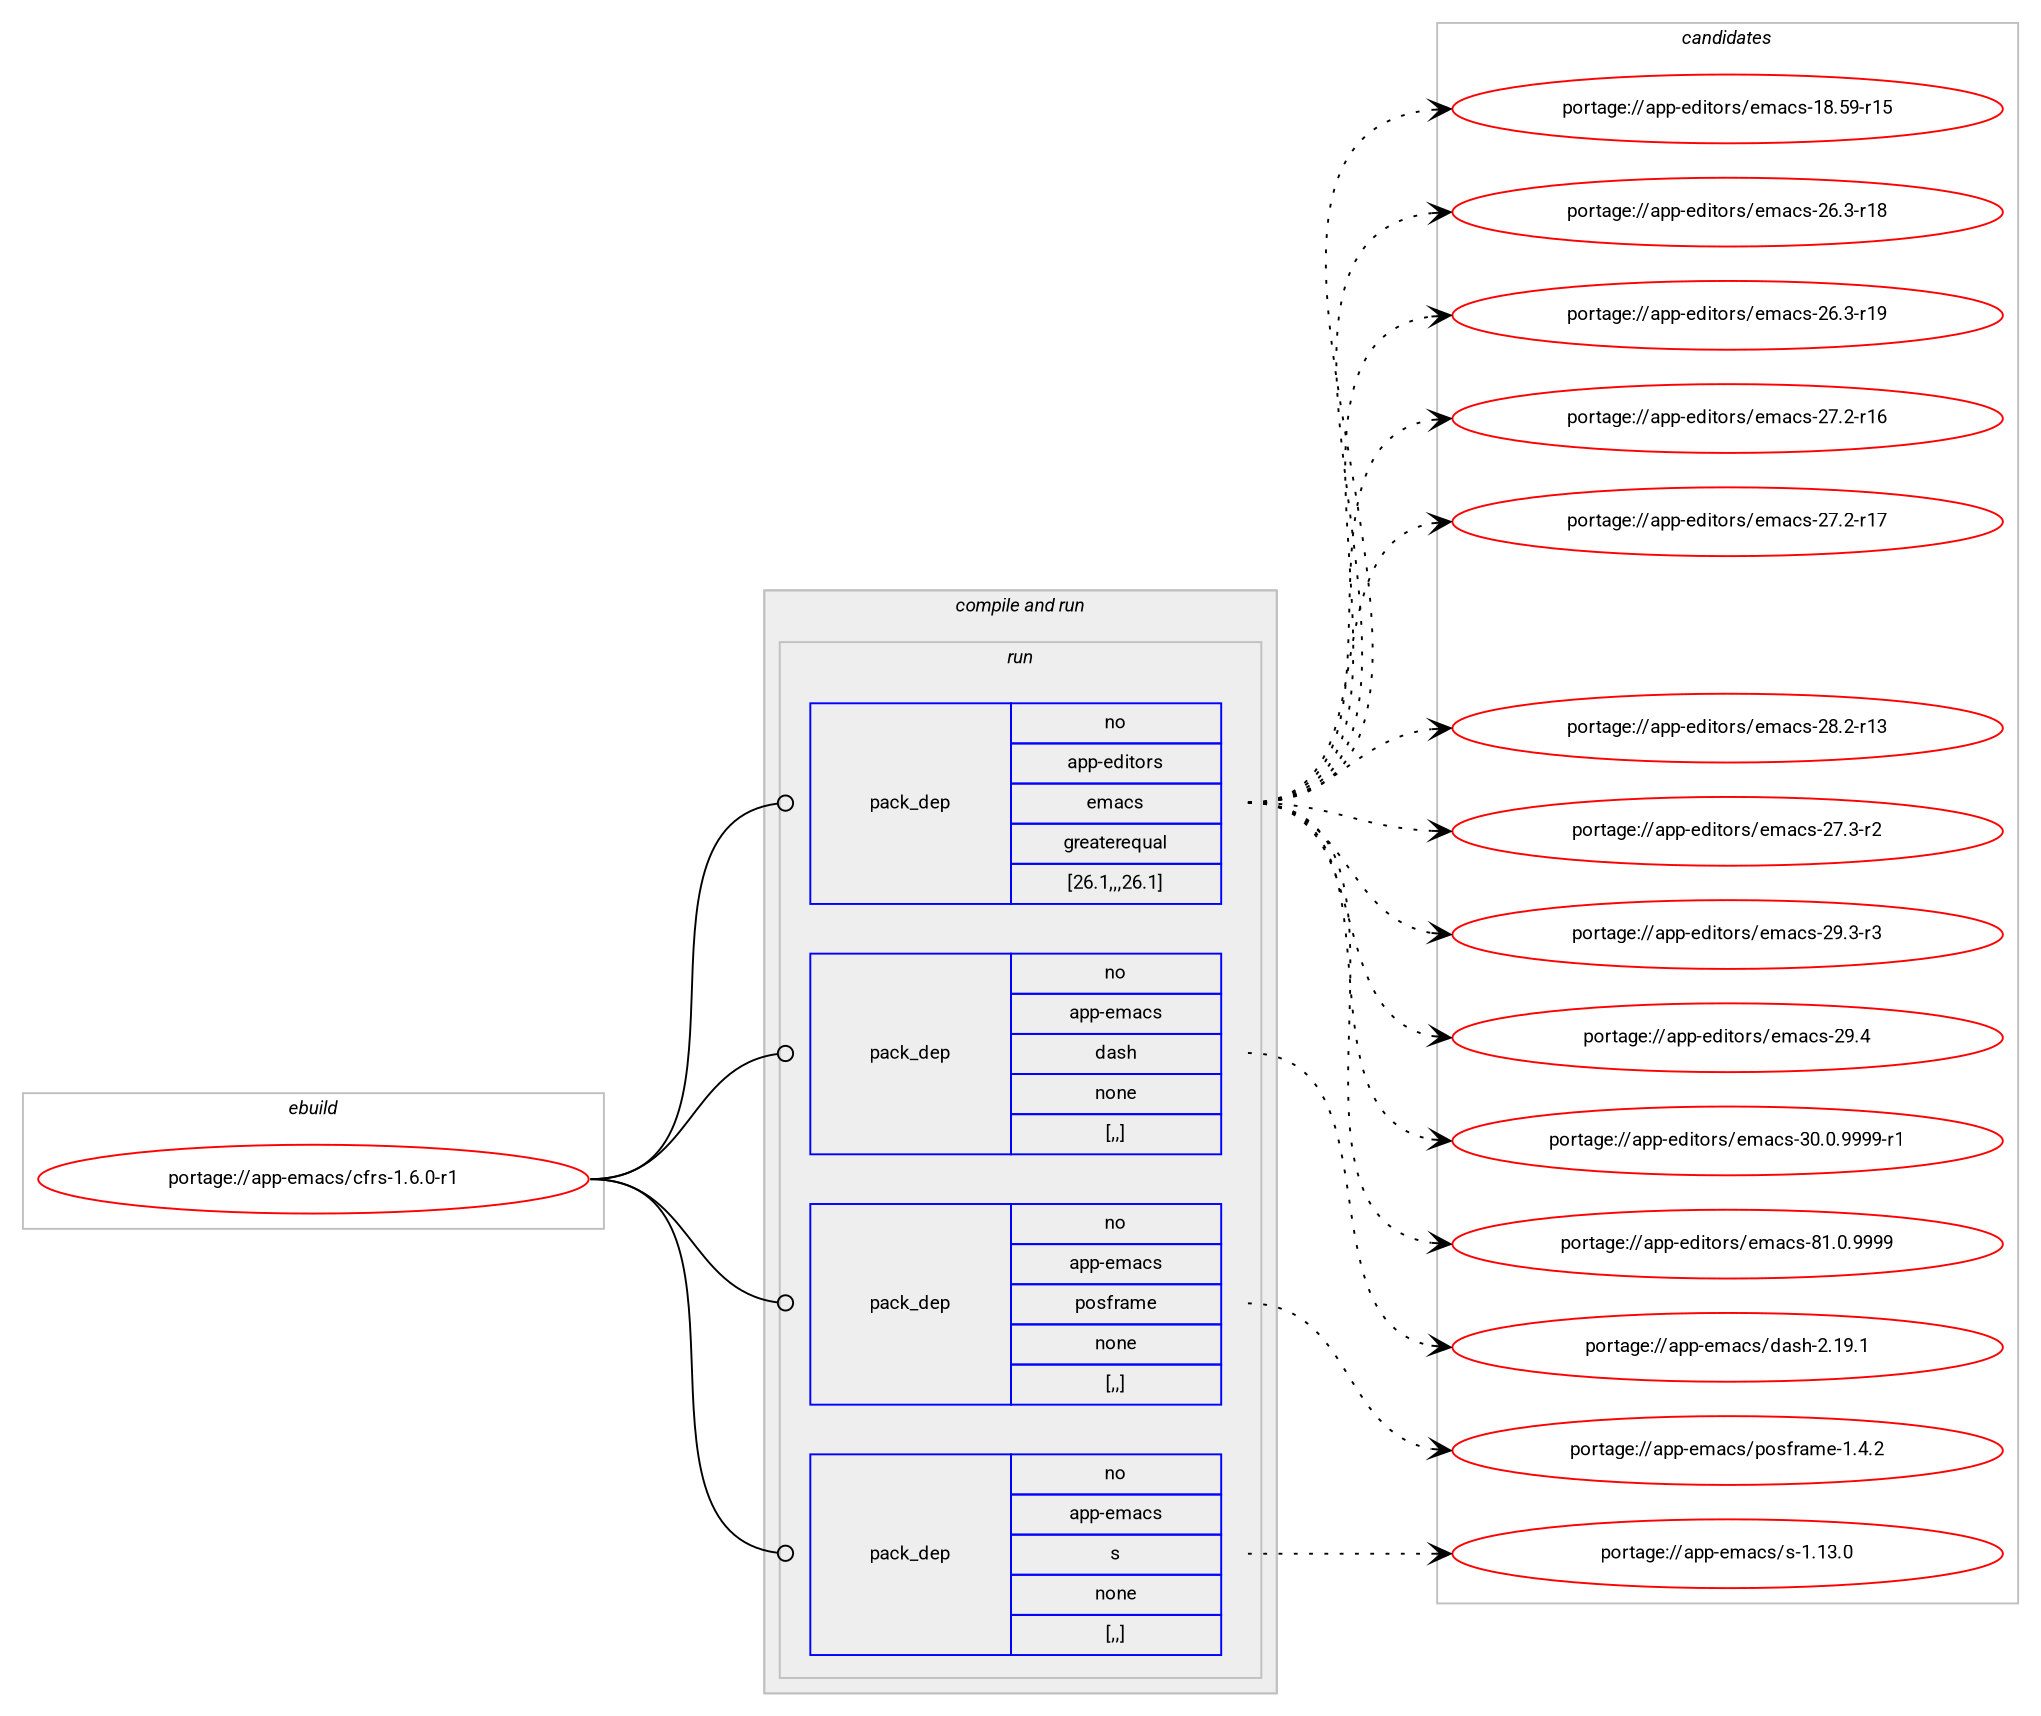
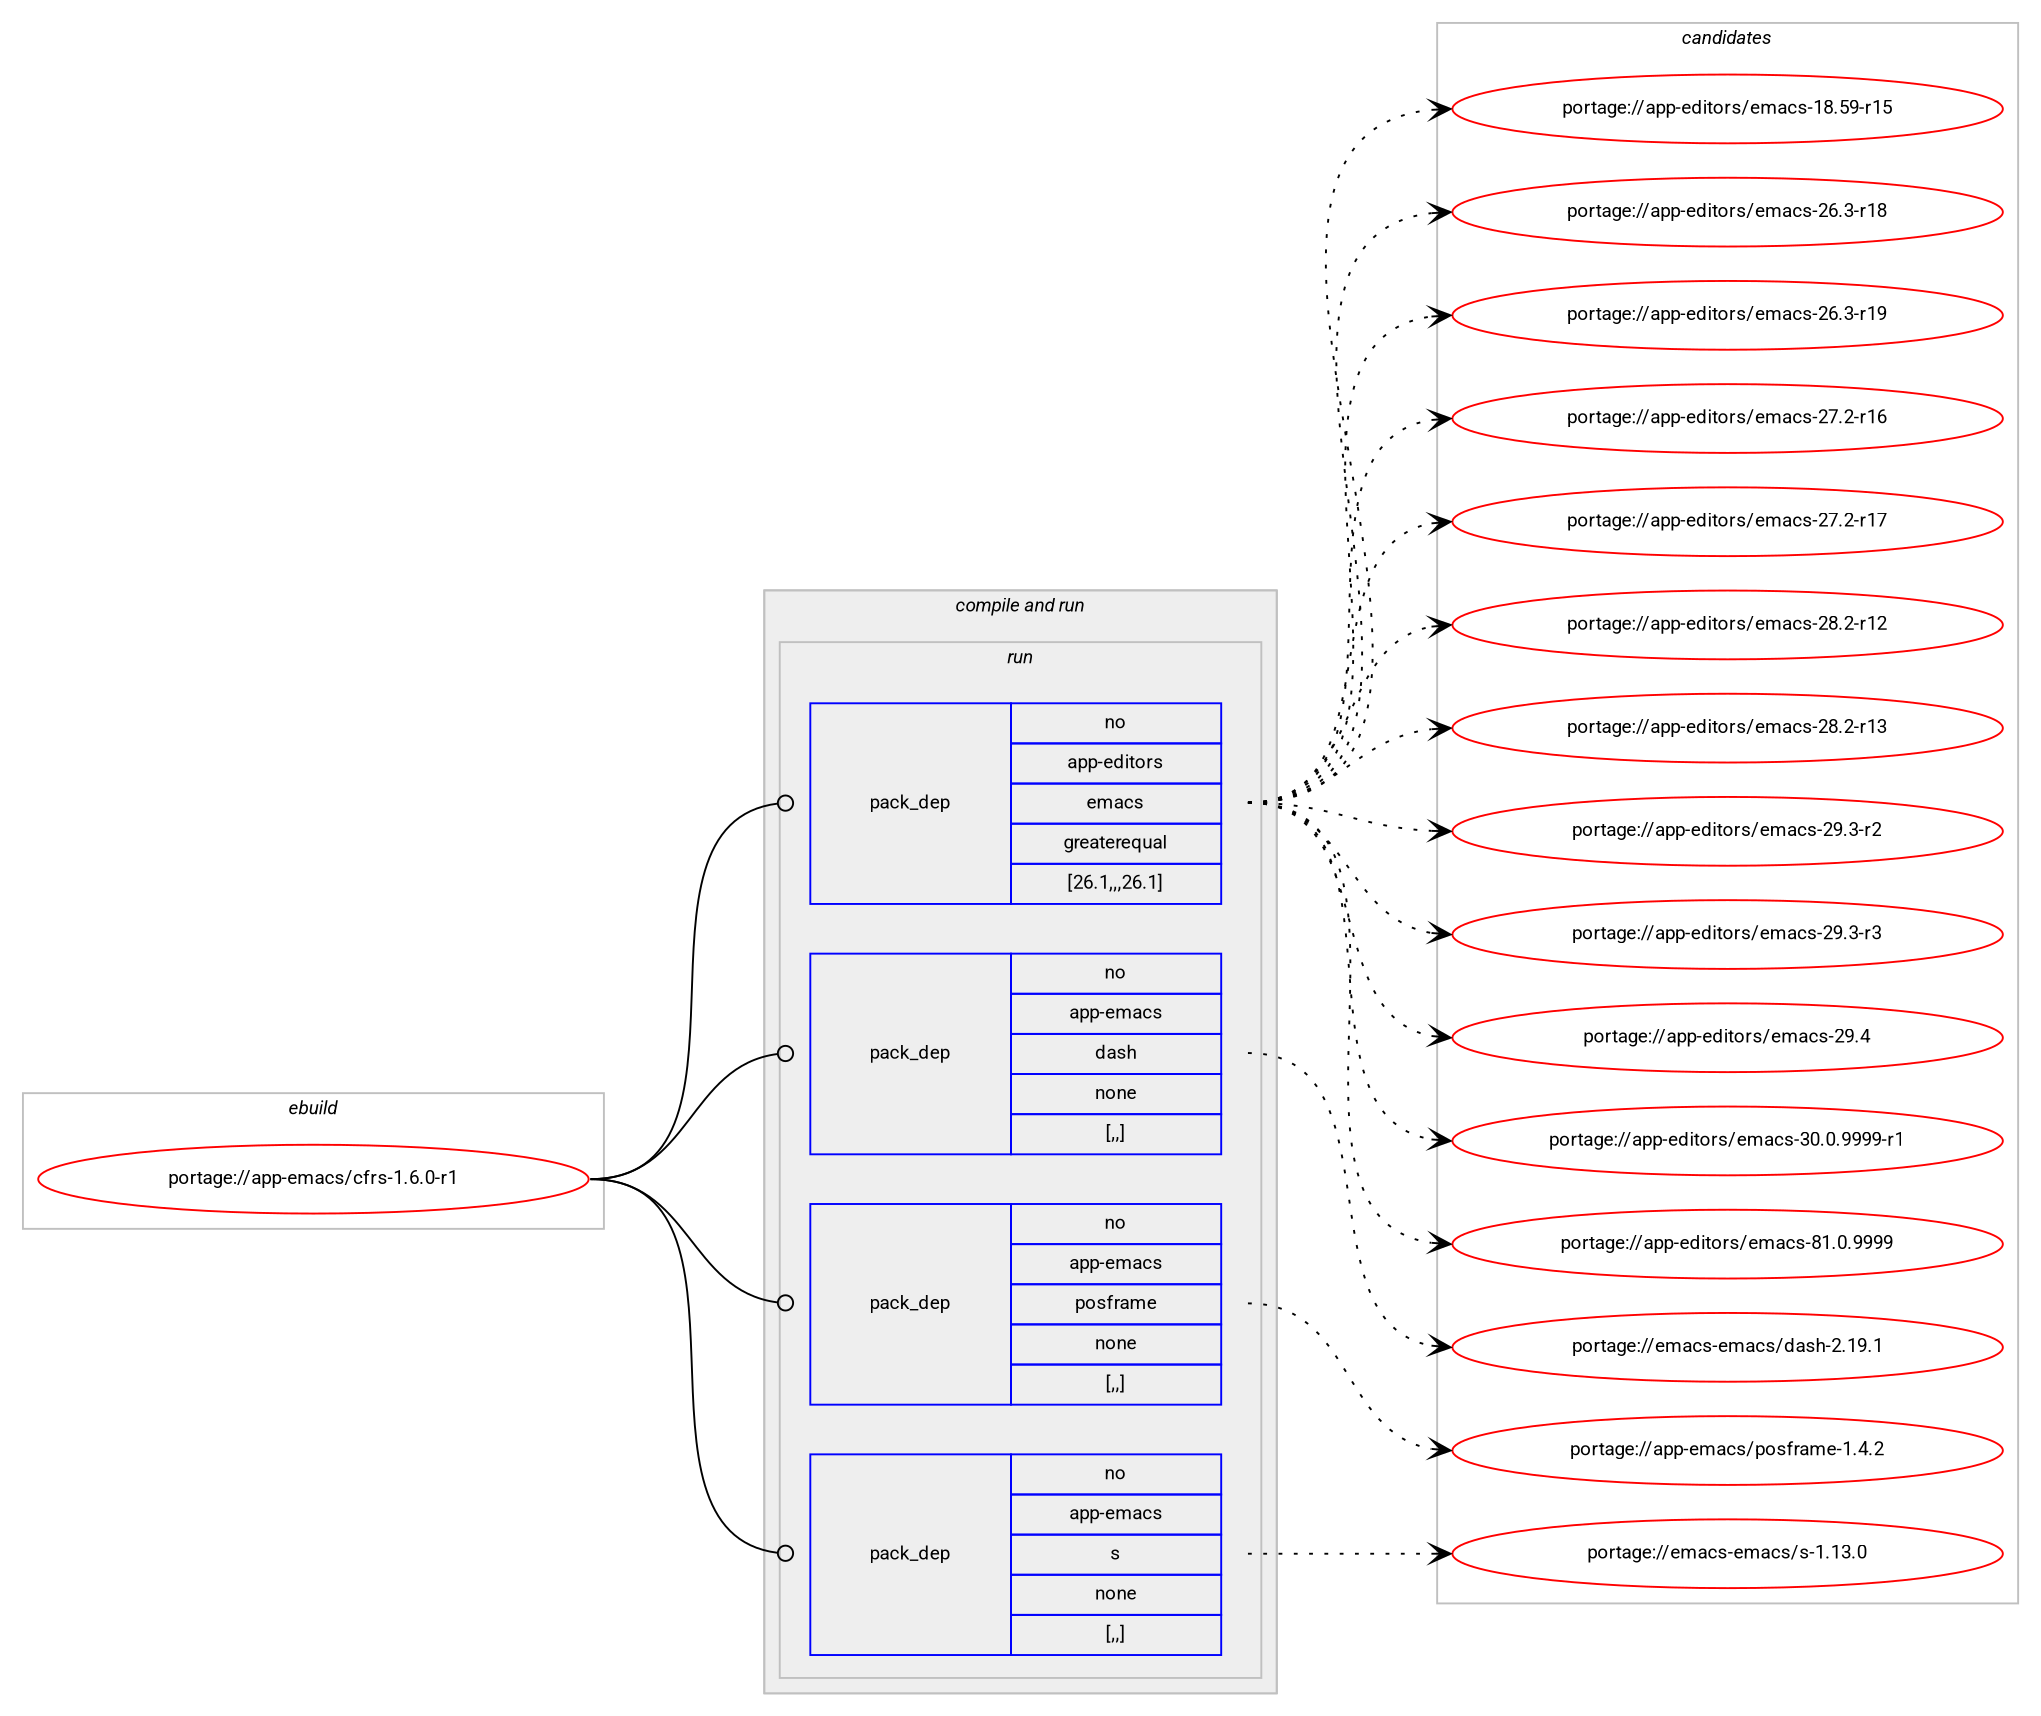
node "portage://app-editors/emacs-28.2-r12": added
node "portage://app-editors/emacs-27.3-r2": label "portage://app-editors/emacs-27.3-r2" -> "portage://app-editors/emacs-29.3-r2"
node "portage://app-emacs/dash-2.19.1": label "portage://app-emacs/dash-2.19.1" -> "portage://emacs-emacs/dash-2.19.1"
node "portage://app-emacs/s-1.13.0": label "portage://app-emacs/s-1.13.0" -> "portage://emacs-emacs/s-1.13.0"
